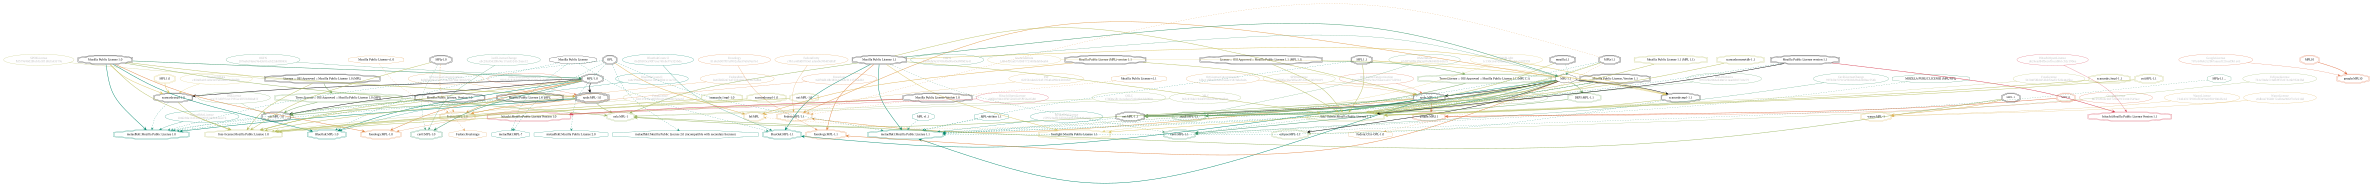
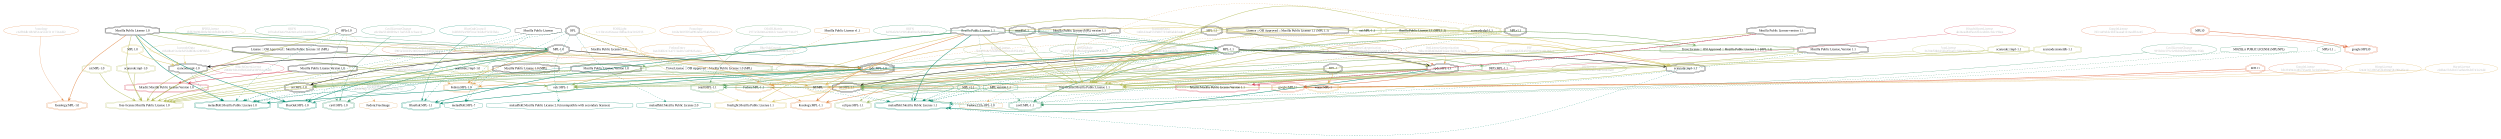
node "scancode:dpl-1.1": added
edge "MPLv1.0" -> "metaeffekt:Mozilla Public License 1.0": added
node "MPLv1.0": shape doubleoctagon -> octagon
node "MPL-1.1": shape octagon -> doubleoctagon
edge "Mozilla Public License version 1.1" -> "foss-license:Mozilla Public License 1.1": color black -> #b8bf62
edge "MPL-1.0" -> "fossology:MPL-1.0": removed
edge "MPL-1.1" -> "eclipse:MPL-1.1": color black -> #98b561
